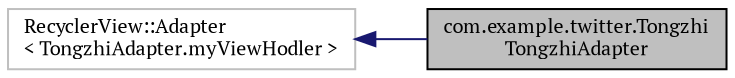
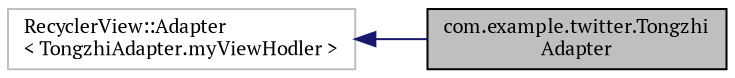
node "com.example.twitter.Tongzhi TongzhiAdapter": label "com.example.twitter.Tongzhi TongzhiAdapter" -> "com.example.twitter.Tongzhi Adapter"
